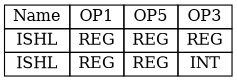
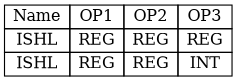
node "Name": text "OP5" -> "OP2"
